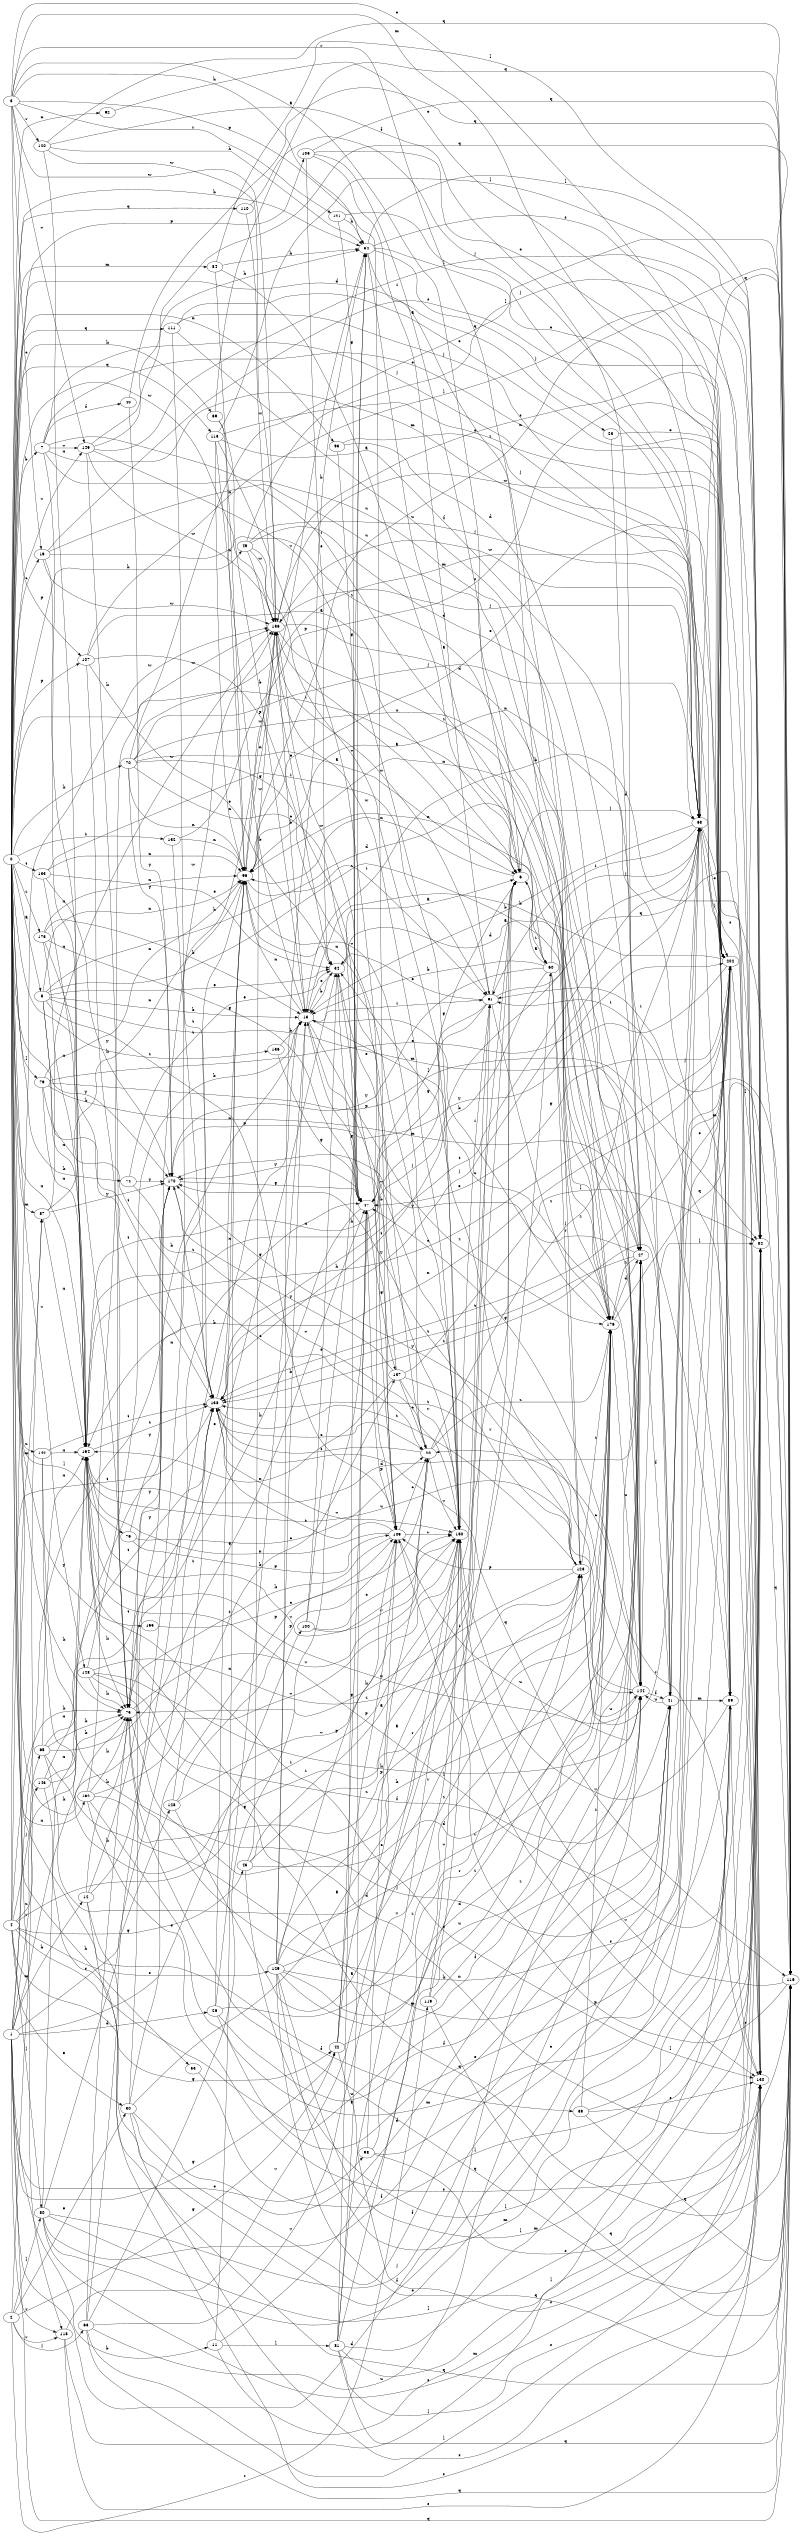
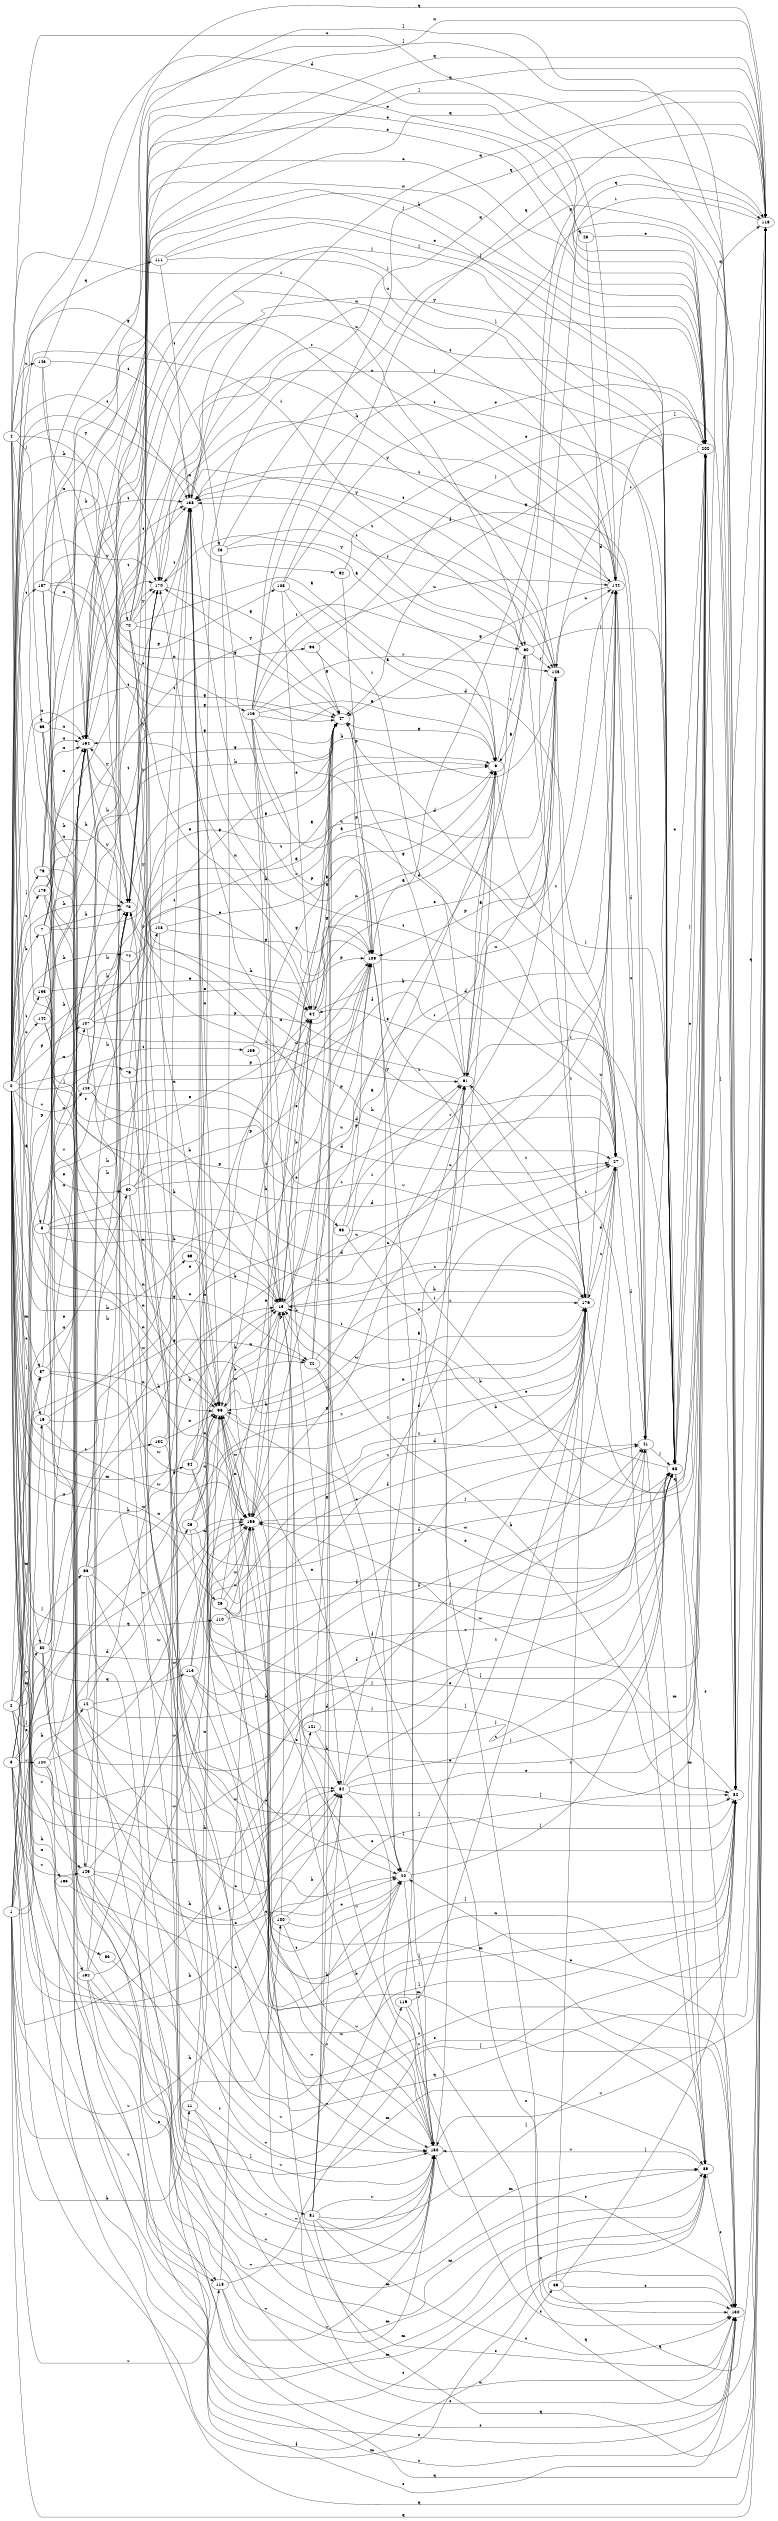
node "40": removed
edge "3" -> "109": now "92" -> "109"
edge "113" -> "13": now "84" -> "13"
edge "47" -> "137": reversed
edge "118" -> "156": added, label "w"
